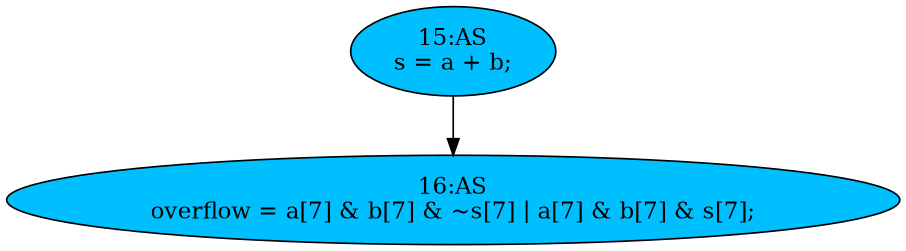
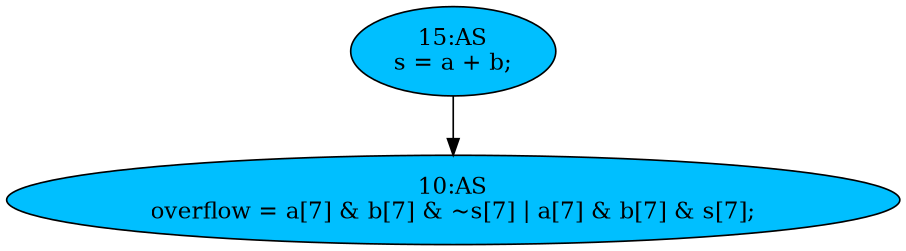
node "16:AS overflow = a[7] & b[7] & ~s[7] | a[7] & b[7] & s[7];": label "16:AS overflow = a[7] & b[7] & ~s[7] | a[7] & b[7] & s[7];" -> "10:AS overflow = a[7] & b[7] & ~s[7] | a[7] & b[7] & s[7];"
